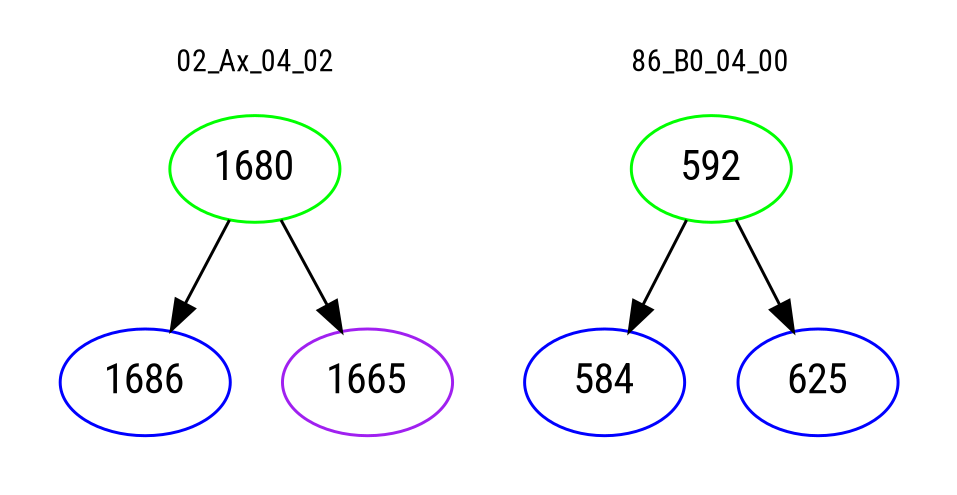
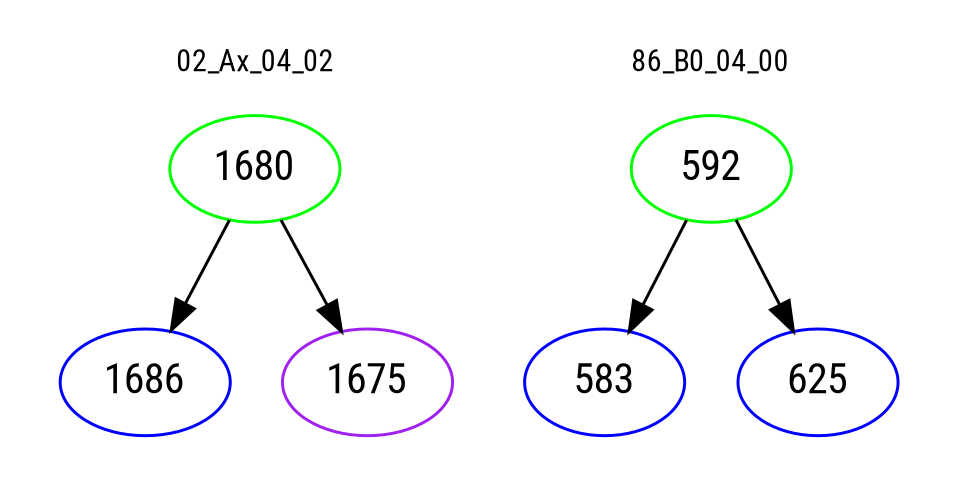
node "1665": label "1665" -> "1675"
node "584": label "584" -> "583"
